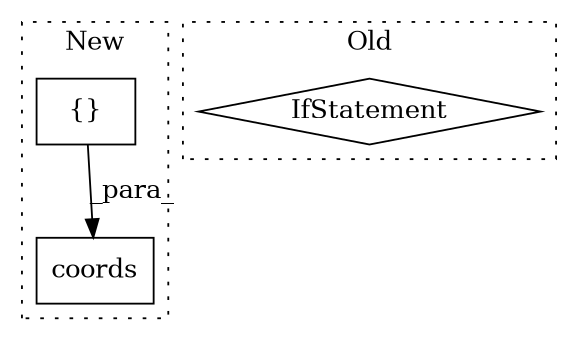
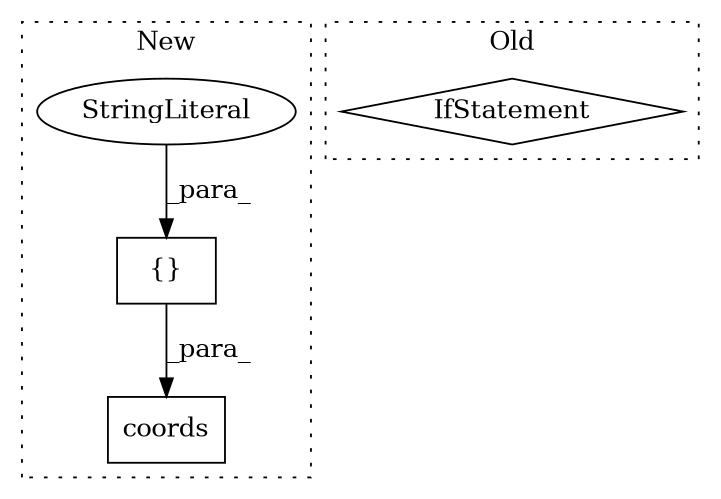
node "StringLiteral": added
